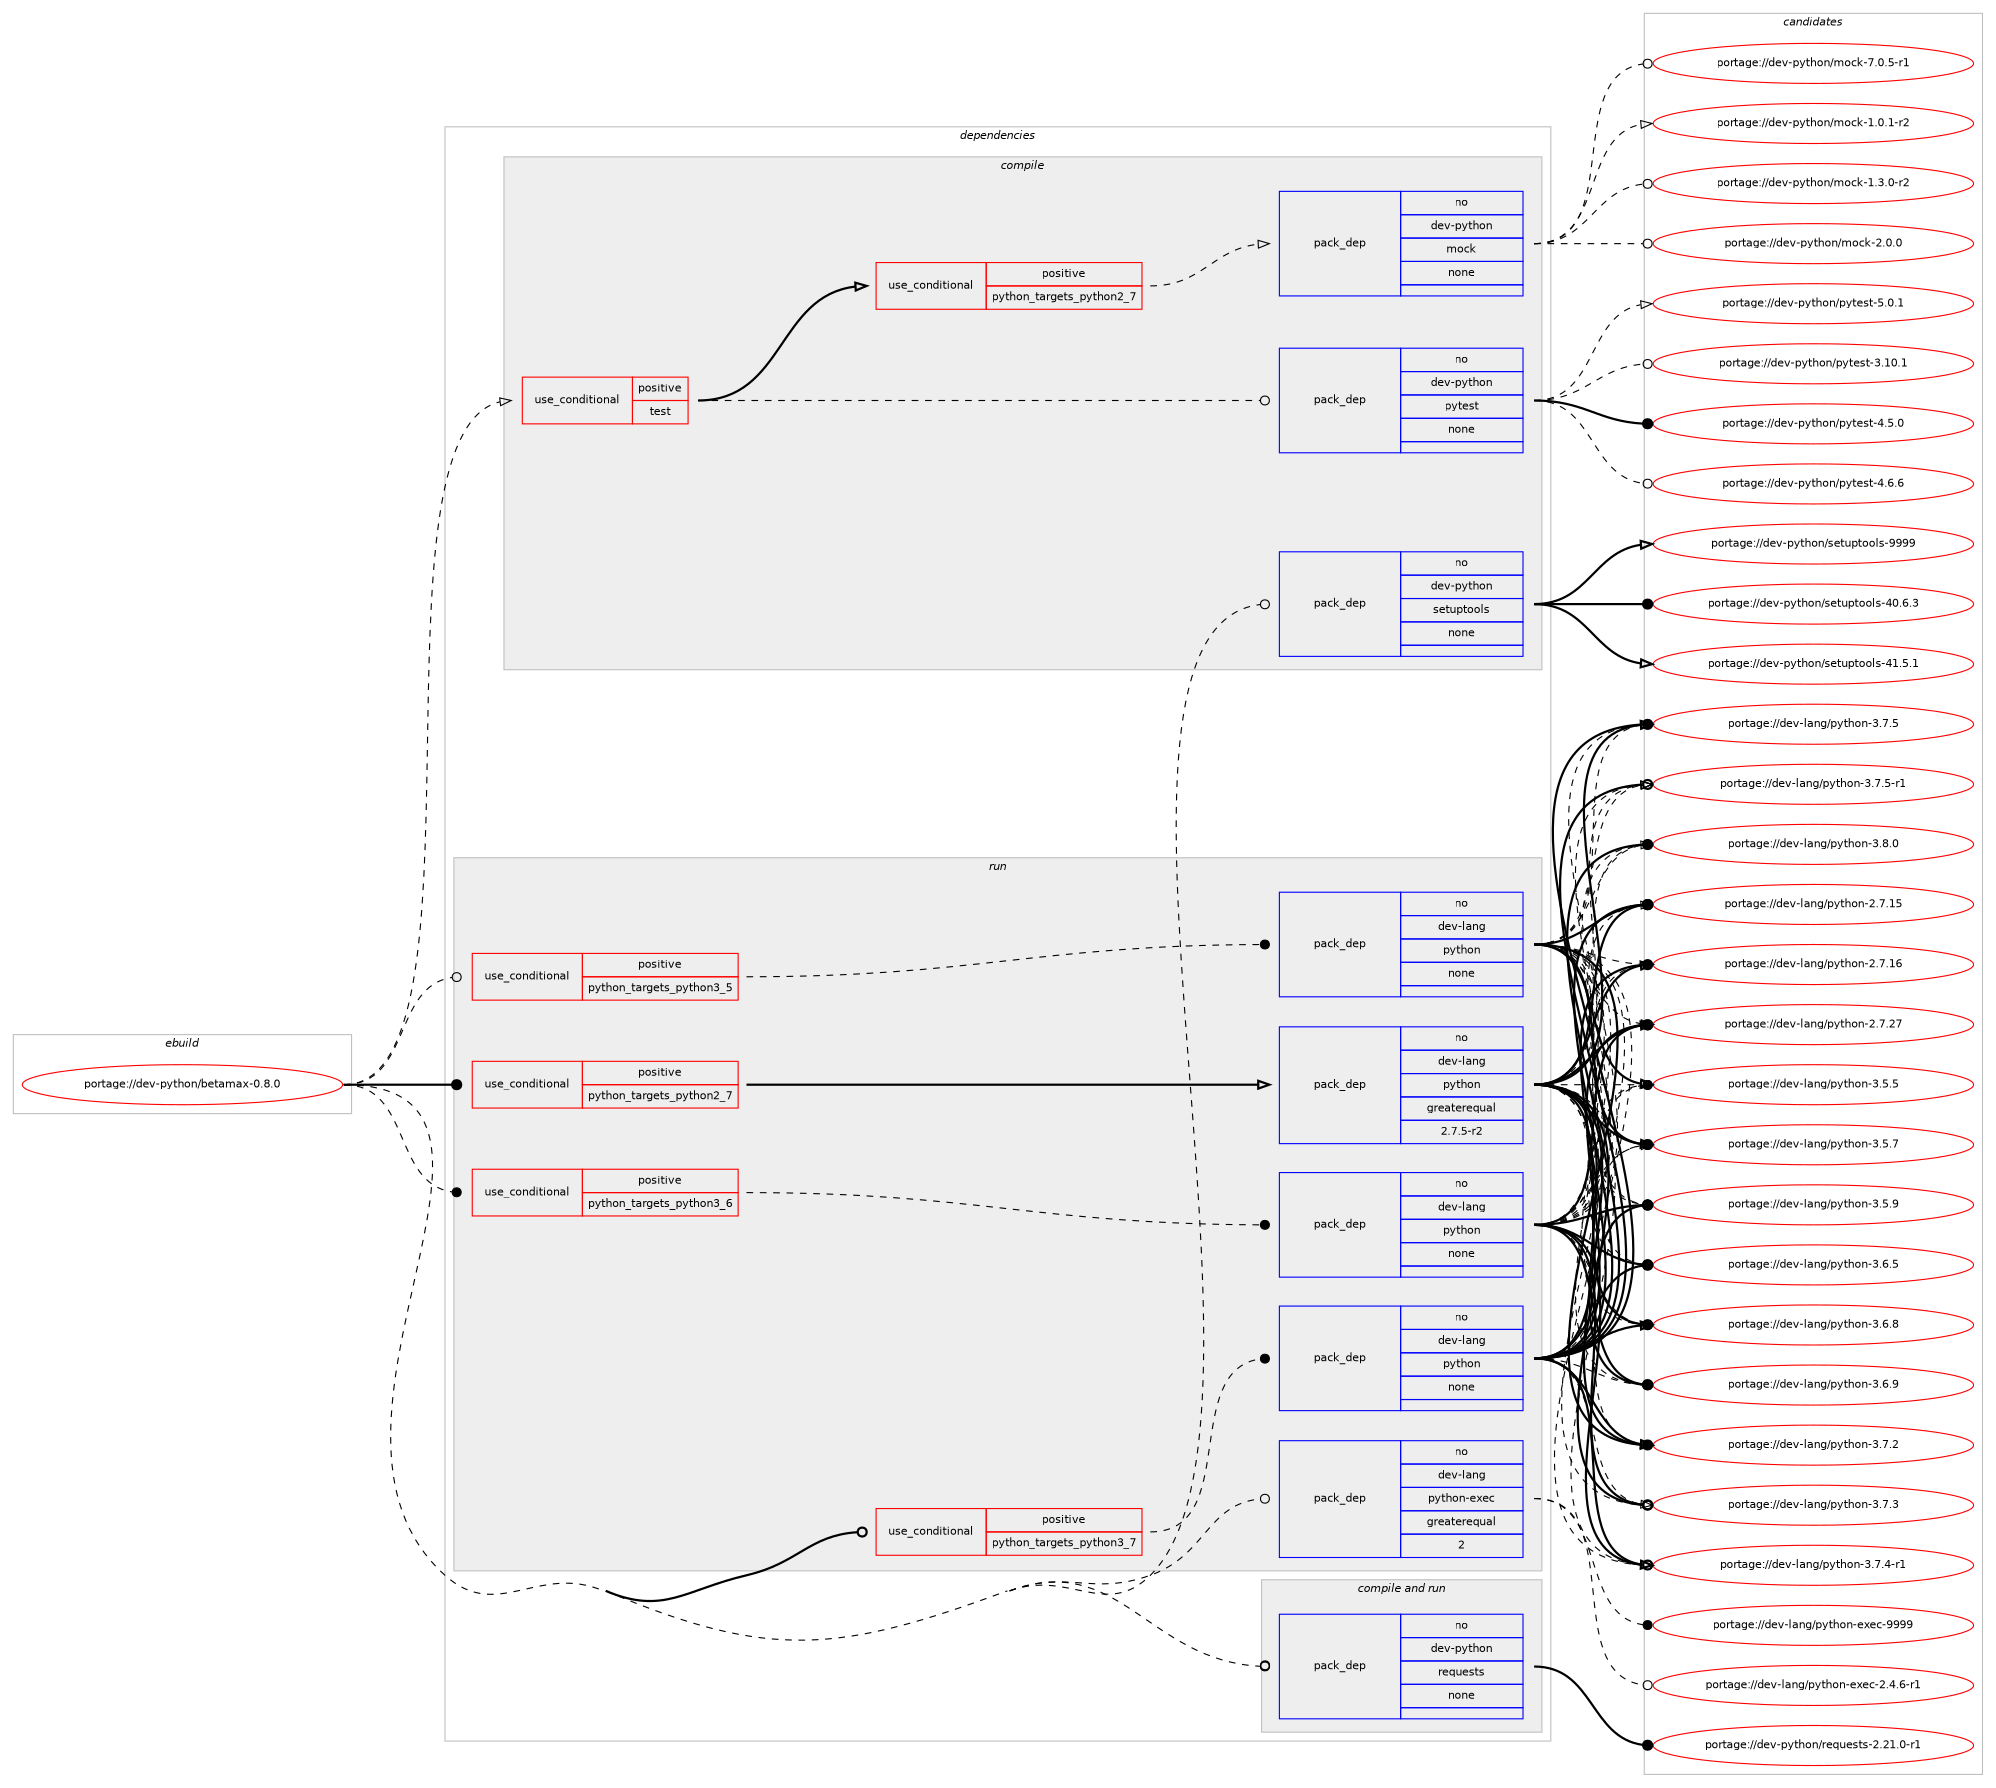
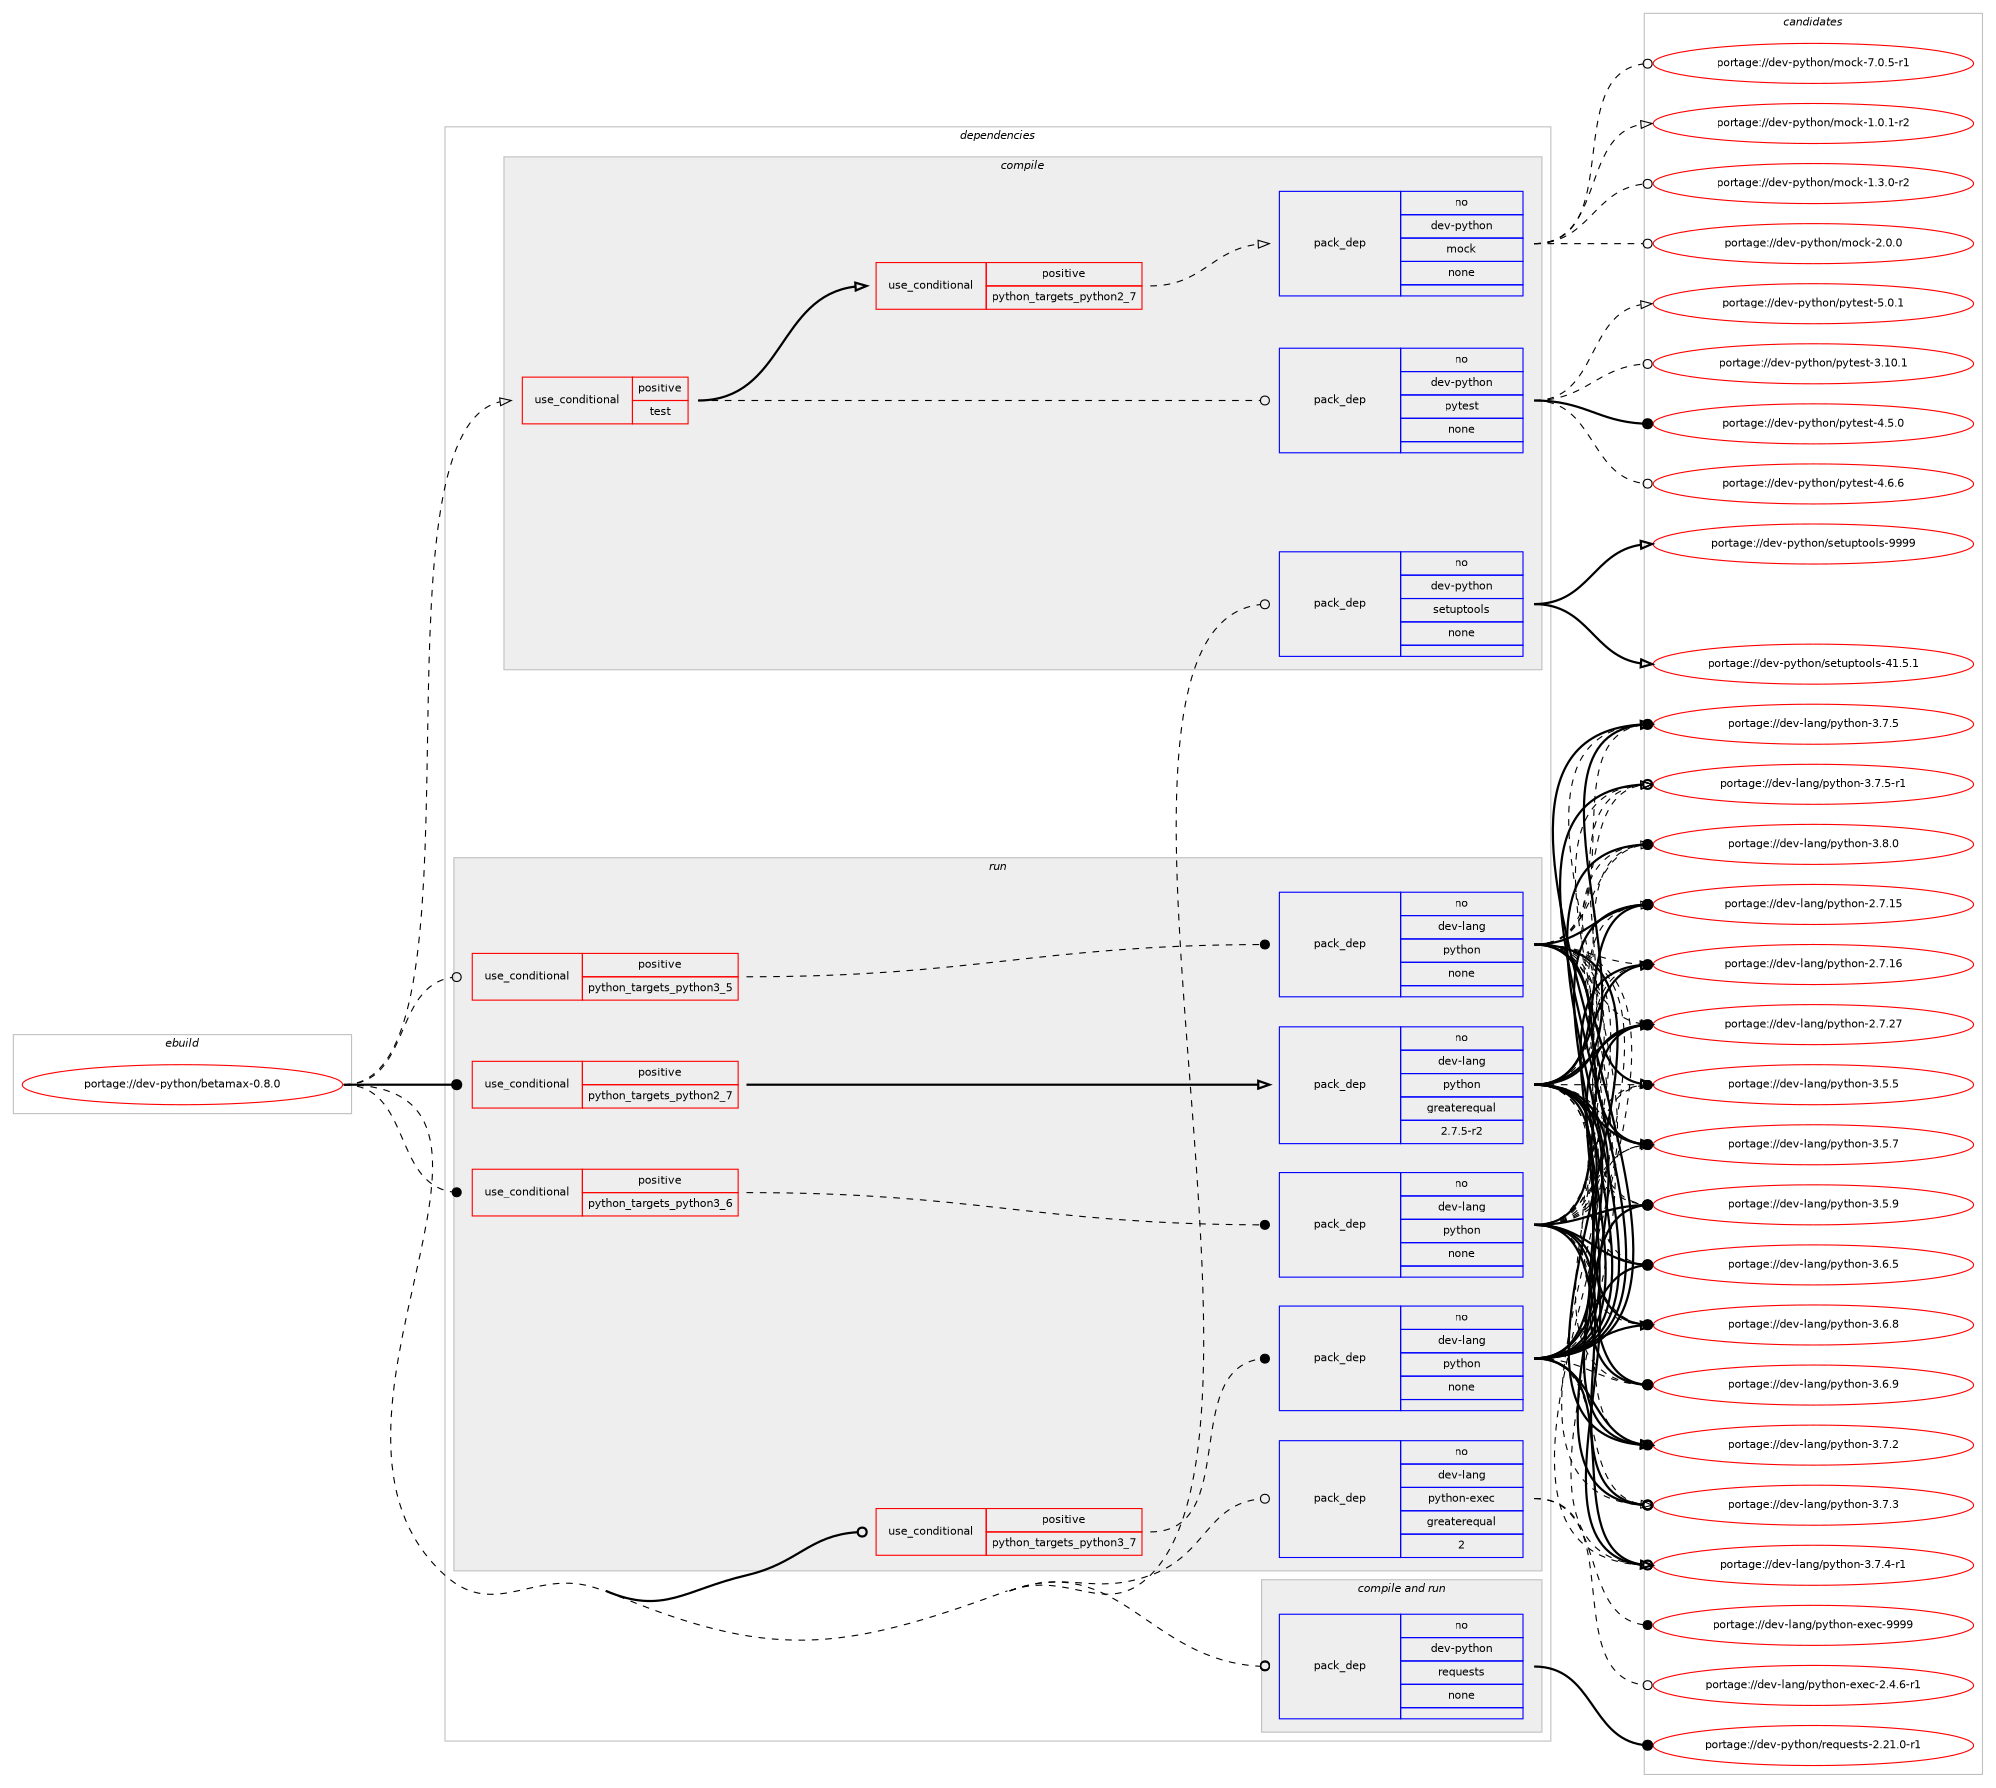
node "portage://dev-python/setuptools-40.6.3": removed
